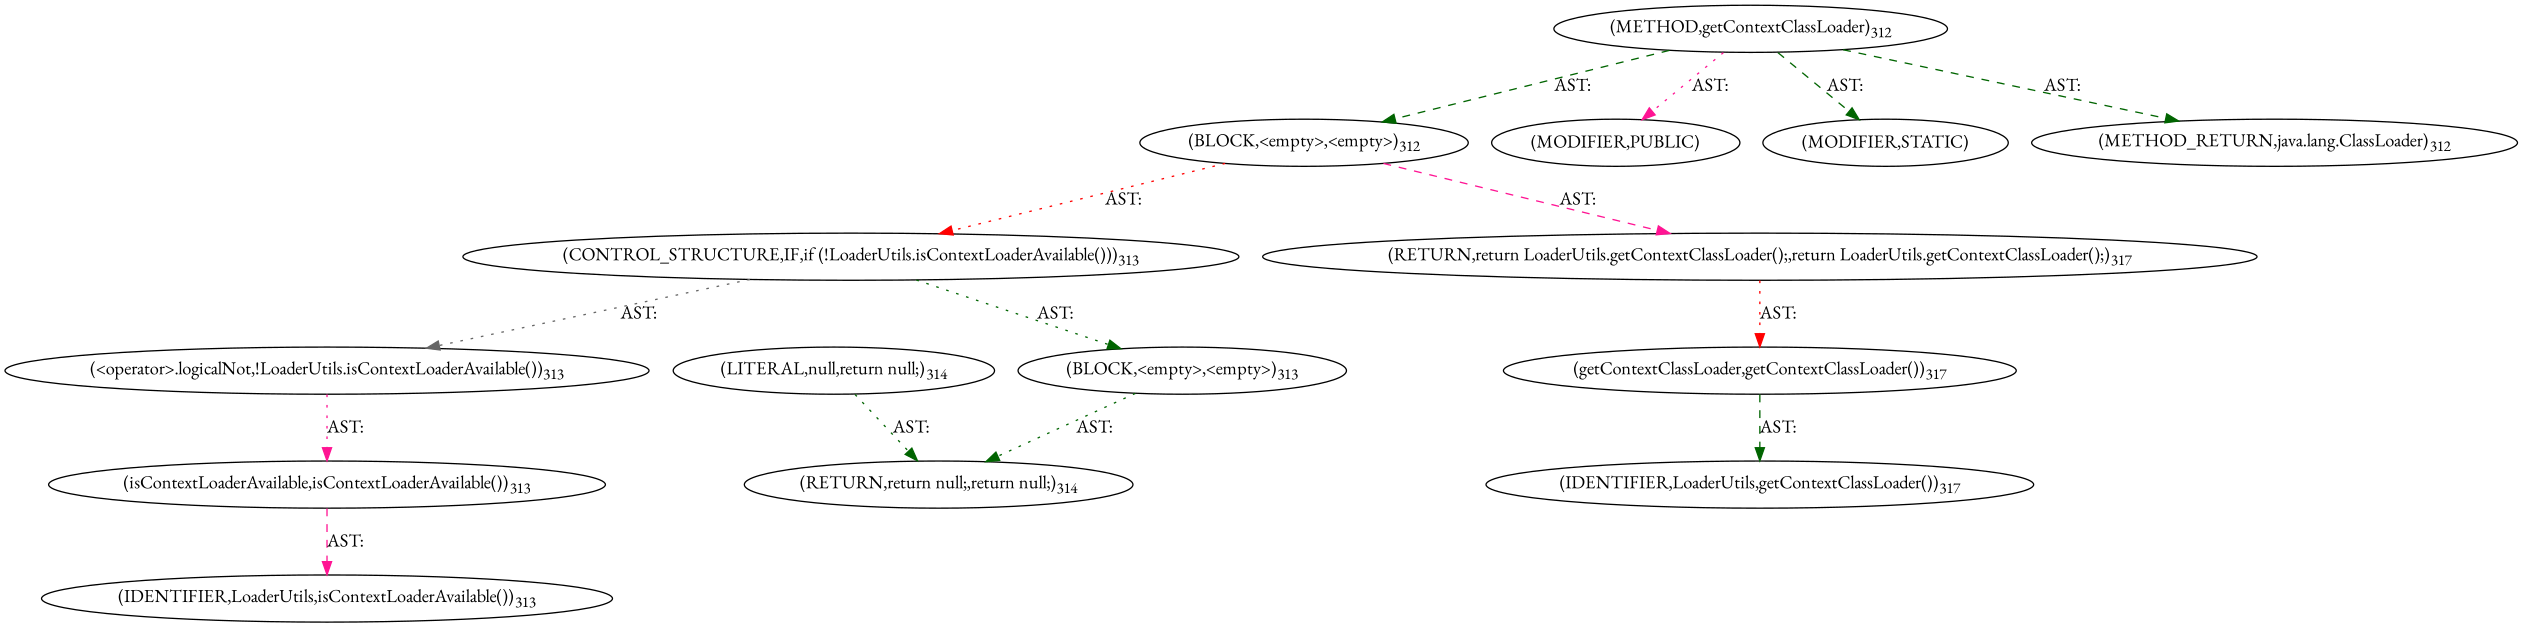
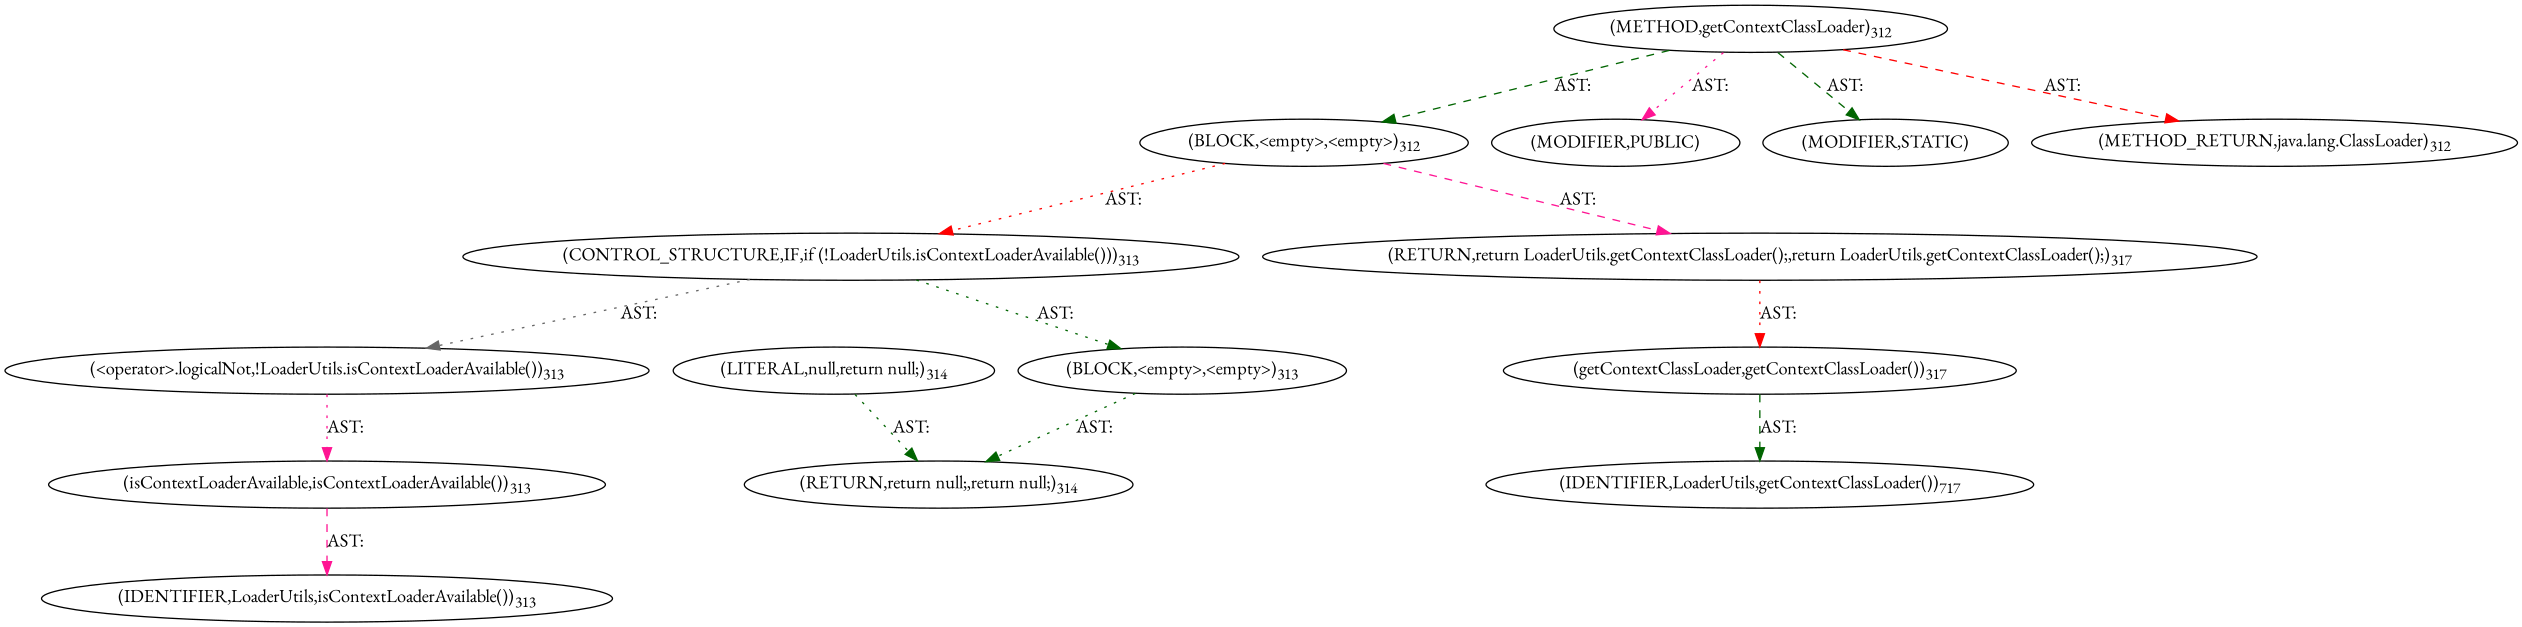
edge "(METHOD,getContextClassLoader)" -> "(METHOD_RETURN,java.lang.ClassLoader)": color darkgreen -> red
node "(IDENTIFIER,LoaderUtils,getContextClassLoader())": text "317" -> "717"
